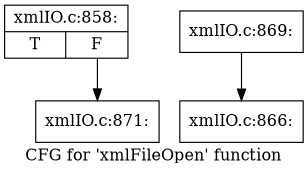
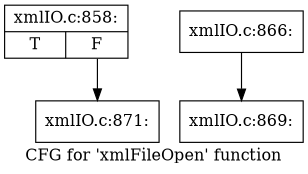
edge "xmlIO.c:869:" -> "xmlIO.c:866:": reversed
